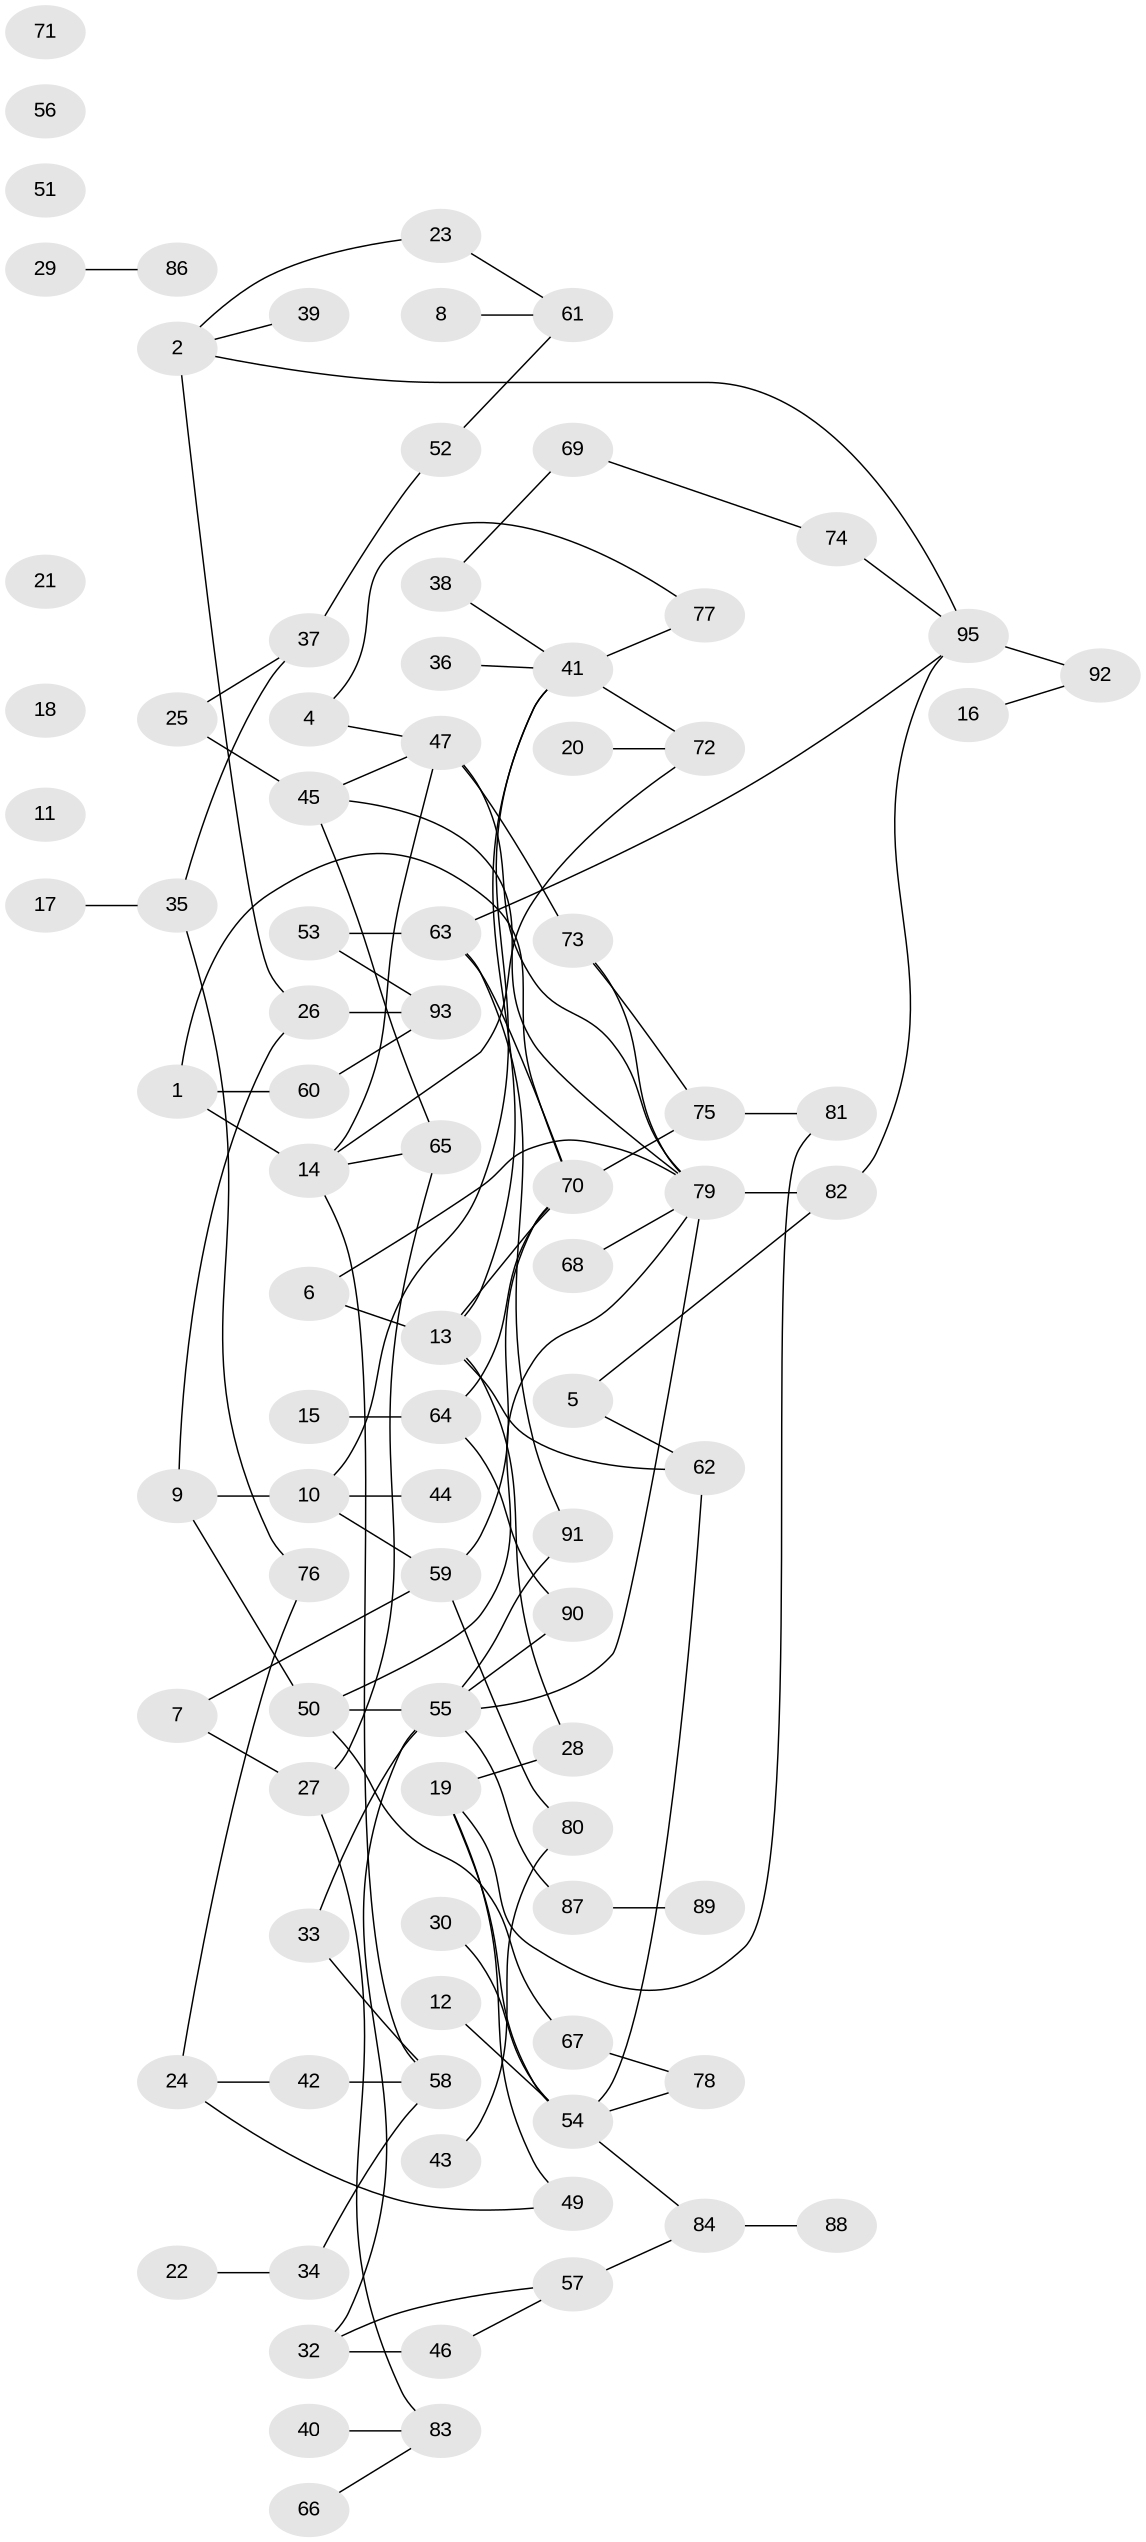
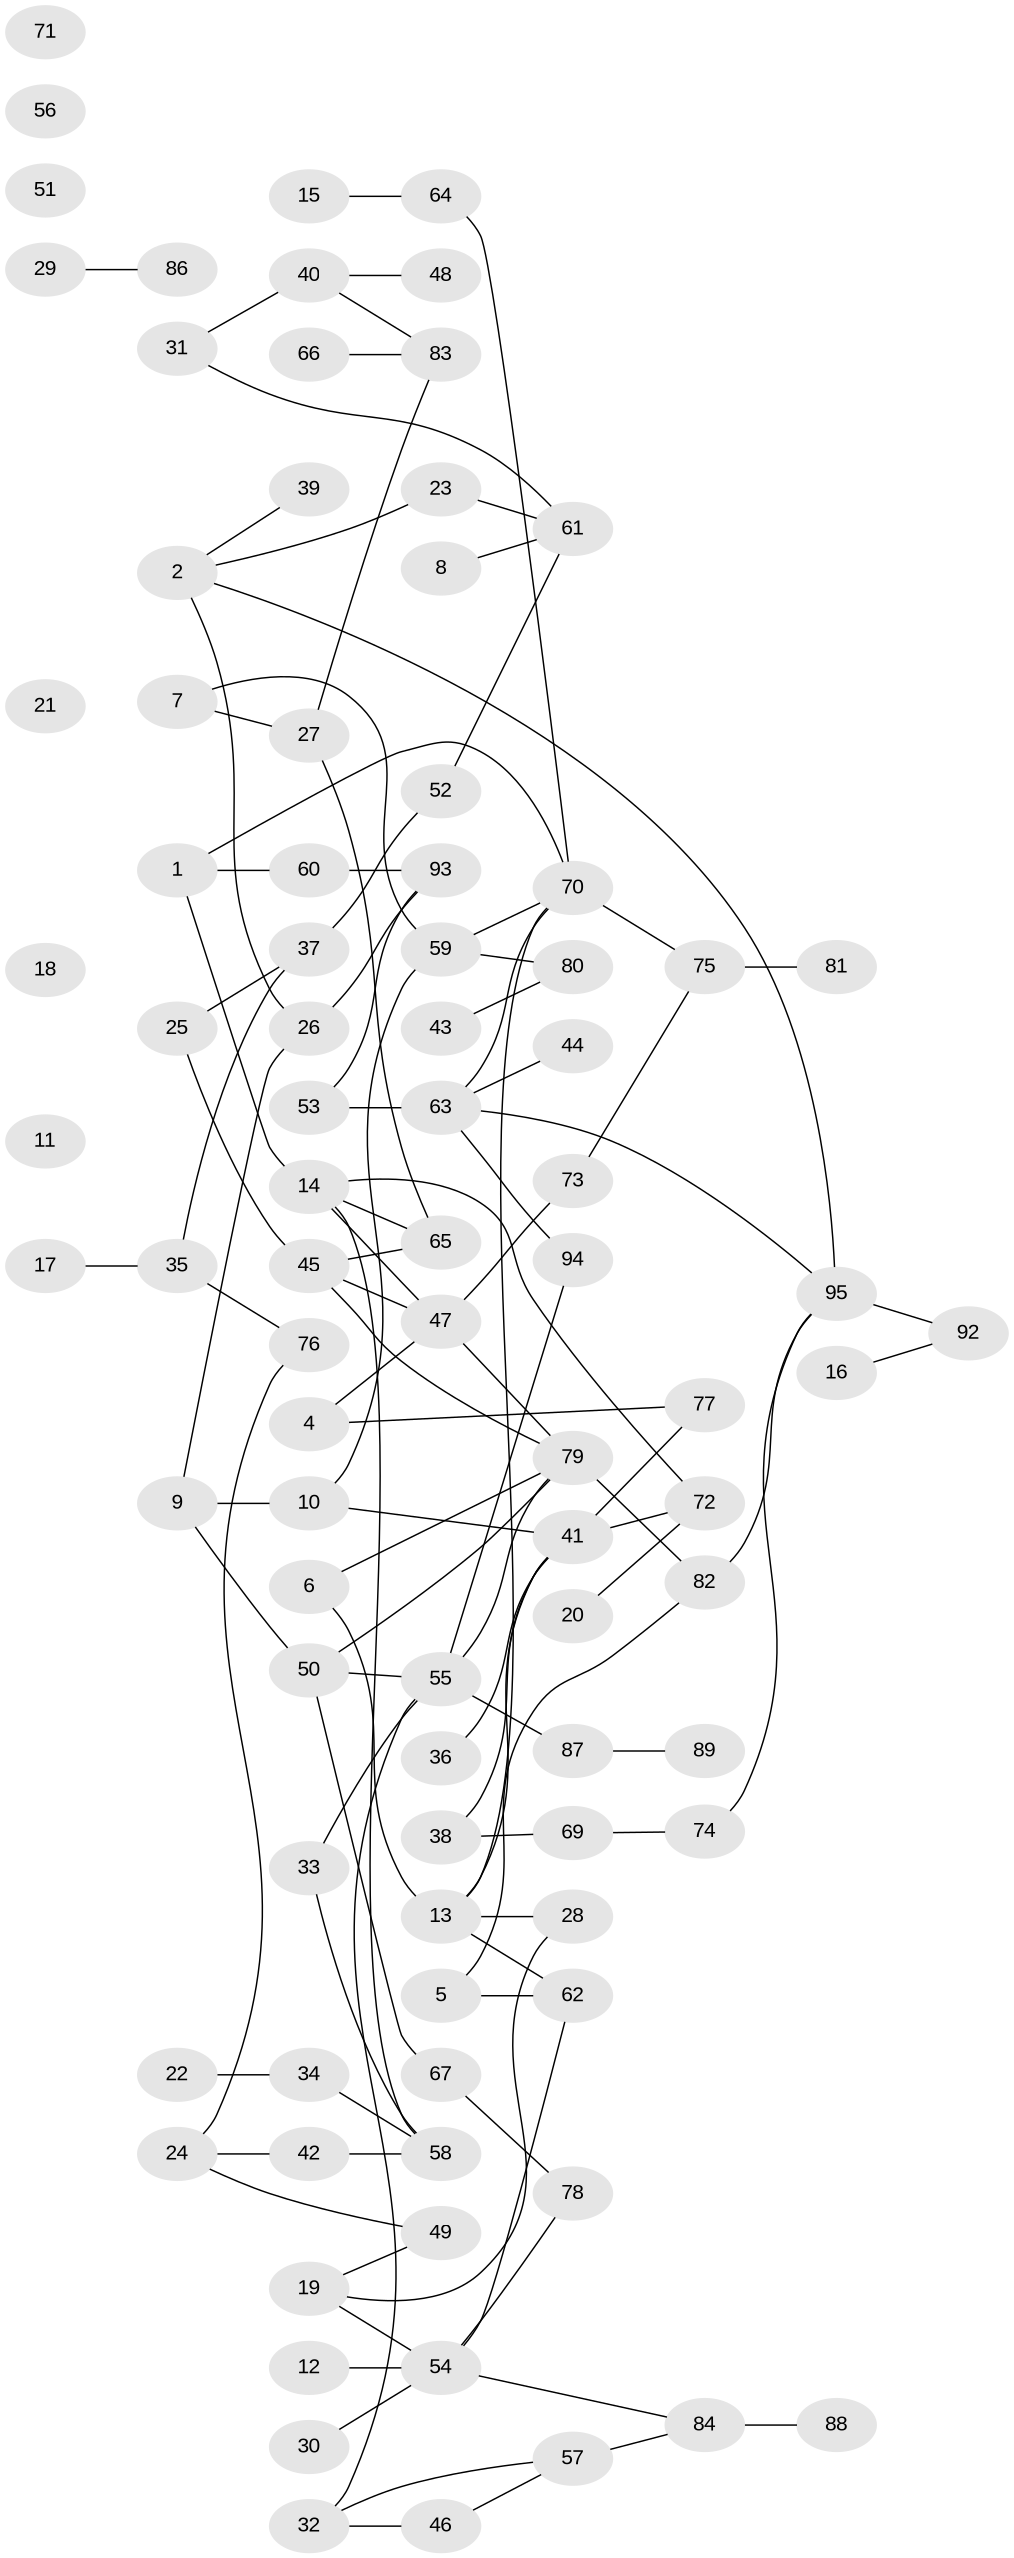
node "48": added
node "31": added
edge "73" -- "79": removed
node "68": removed
edge "10" -- "44": now "63" -- "44"
node "91": label "91" -> "94"
node "90": removed
edge "81" -- "19": removed
